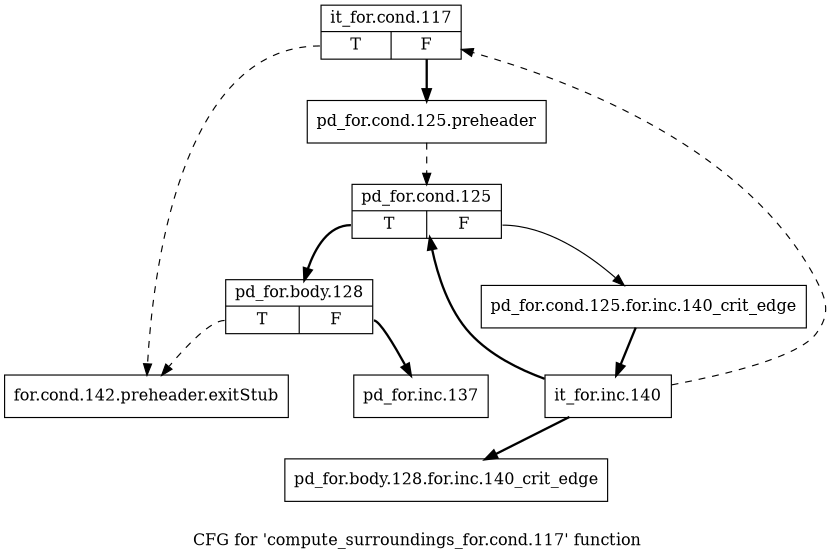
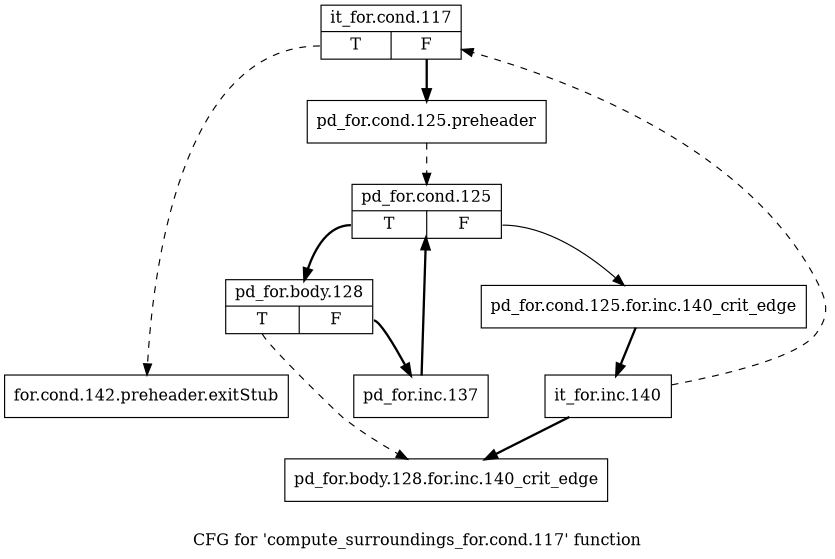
edge "it_for.inc.140" -> "pd_for.cond.125": now "pd_for.inc.137" -> "pd_for.cond.125"
edge "pd_for.body.128" -> "for.cond.142.preheader.exitStub": now "pd_for.body.128" -> "pd_for.body.128.for.inc.140_crit_edge"
